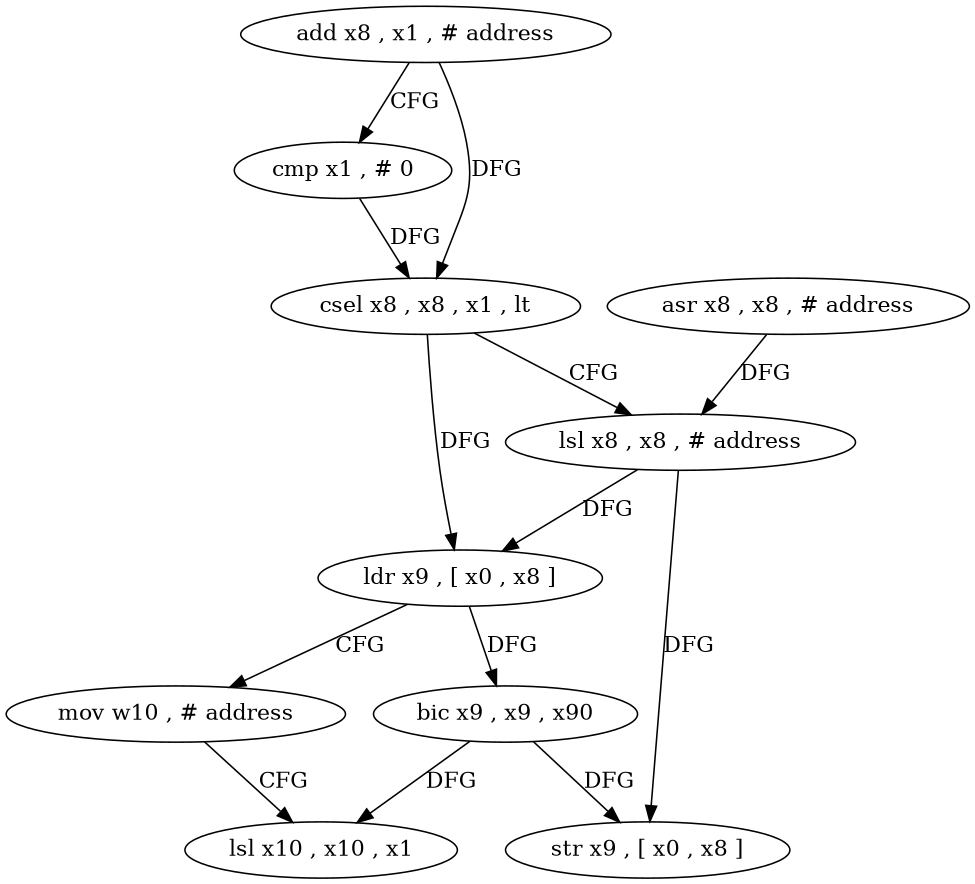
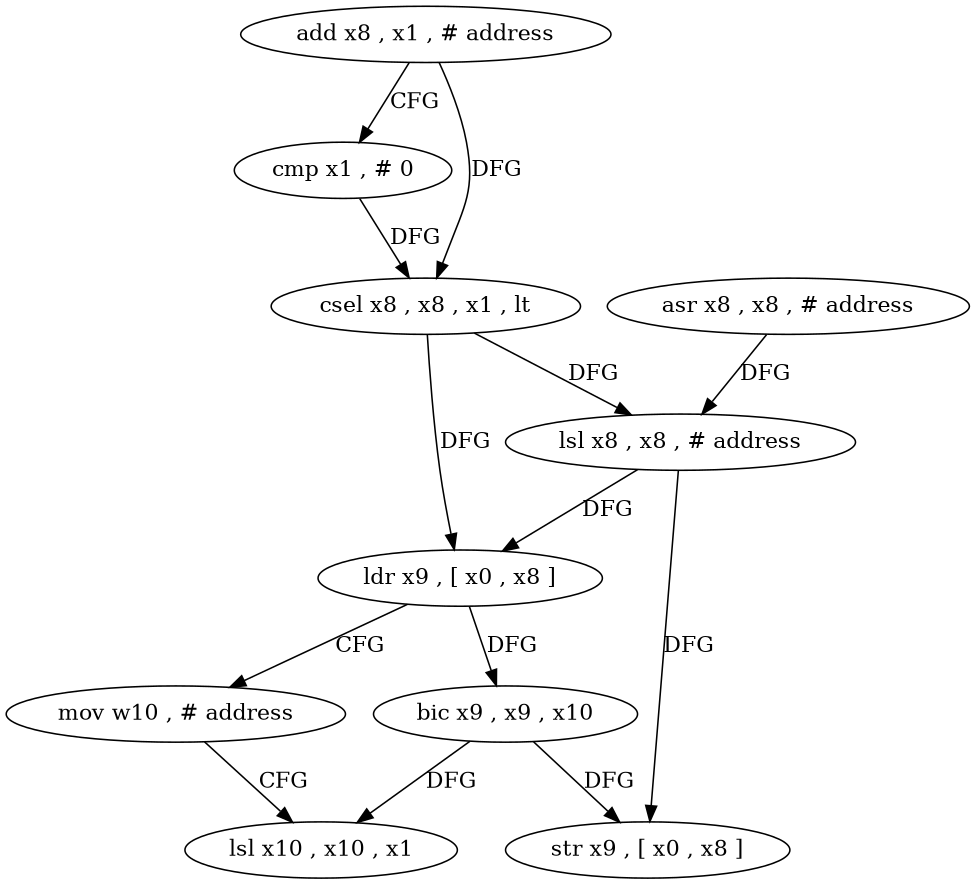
edge "csel x8 , x8 , x1 , lt" -> "lsl x8 , x8 , # address": label "CFG" -> "DFG"
node "bic x9 , x9 , x90": label "bic x9 , x9 , x90" -> "bic x9 , x9 , x10"
